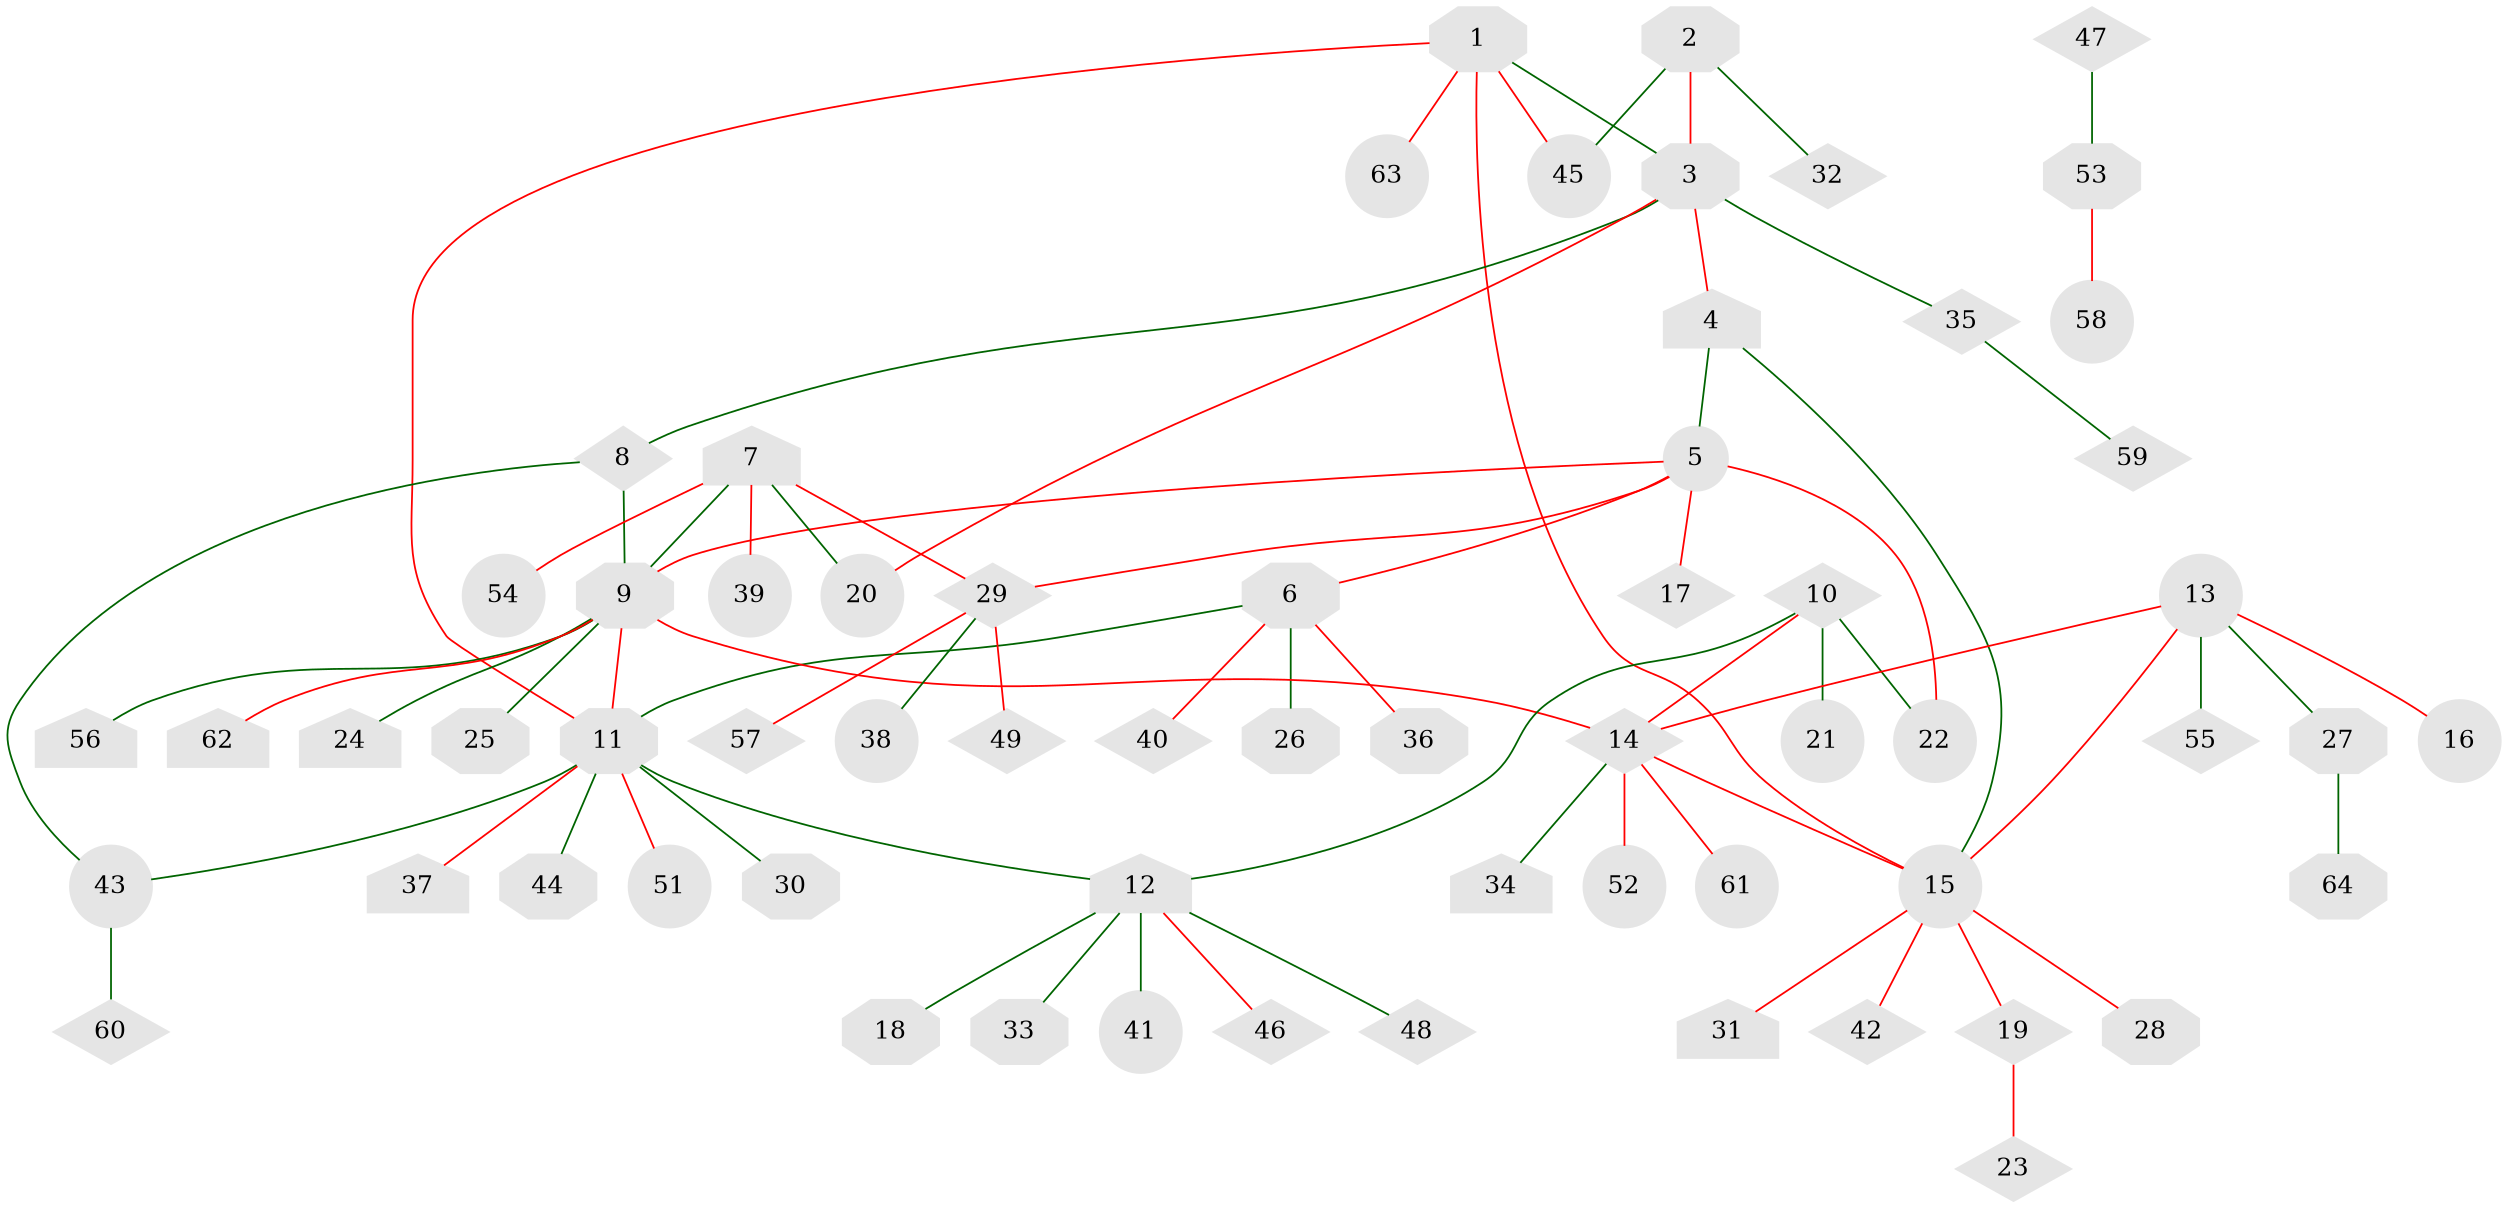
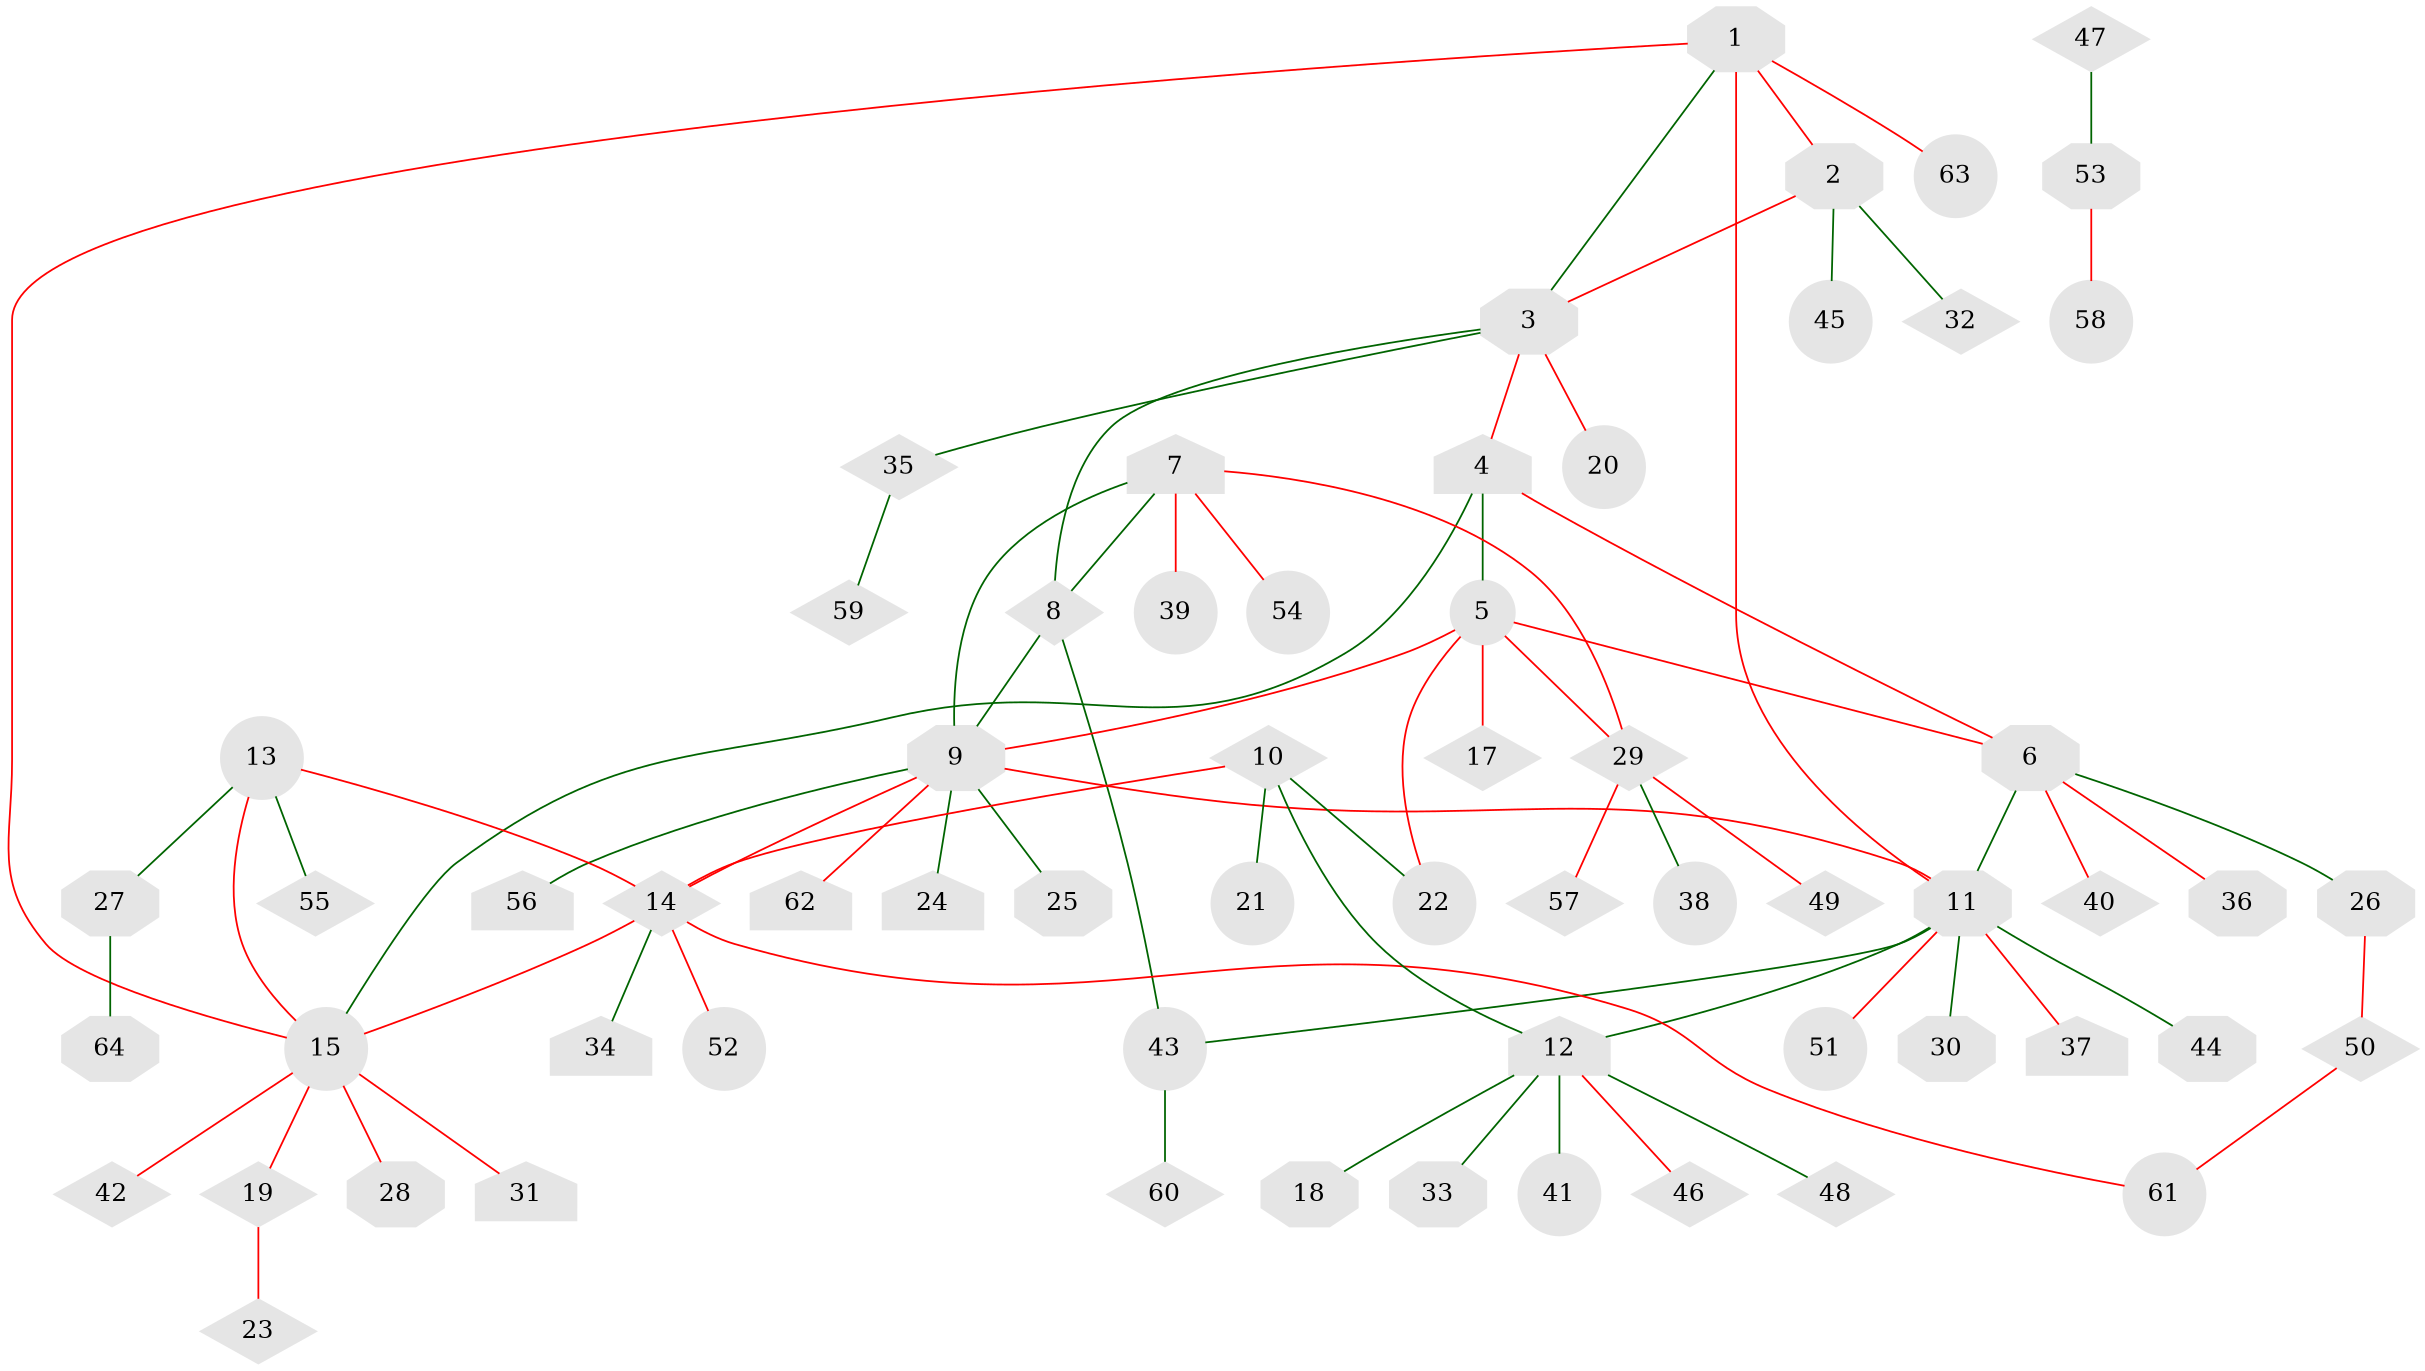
edge "1" -- "45": now "1" -- "2"
edge "7" -- "20": now "7" -- "8"
edge "4" -- "6": added
node "16": removed
node "50": added
